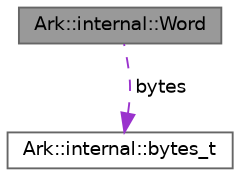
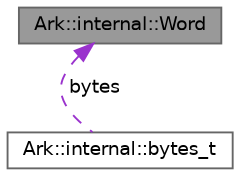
edge "Ark::internal::Word" -> "Ark::internal::bytes_t": reversed
